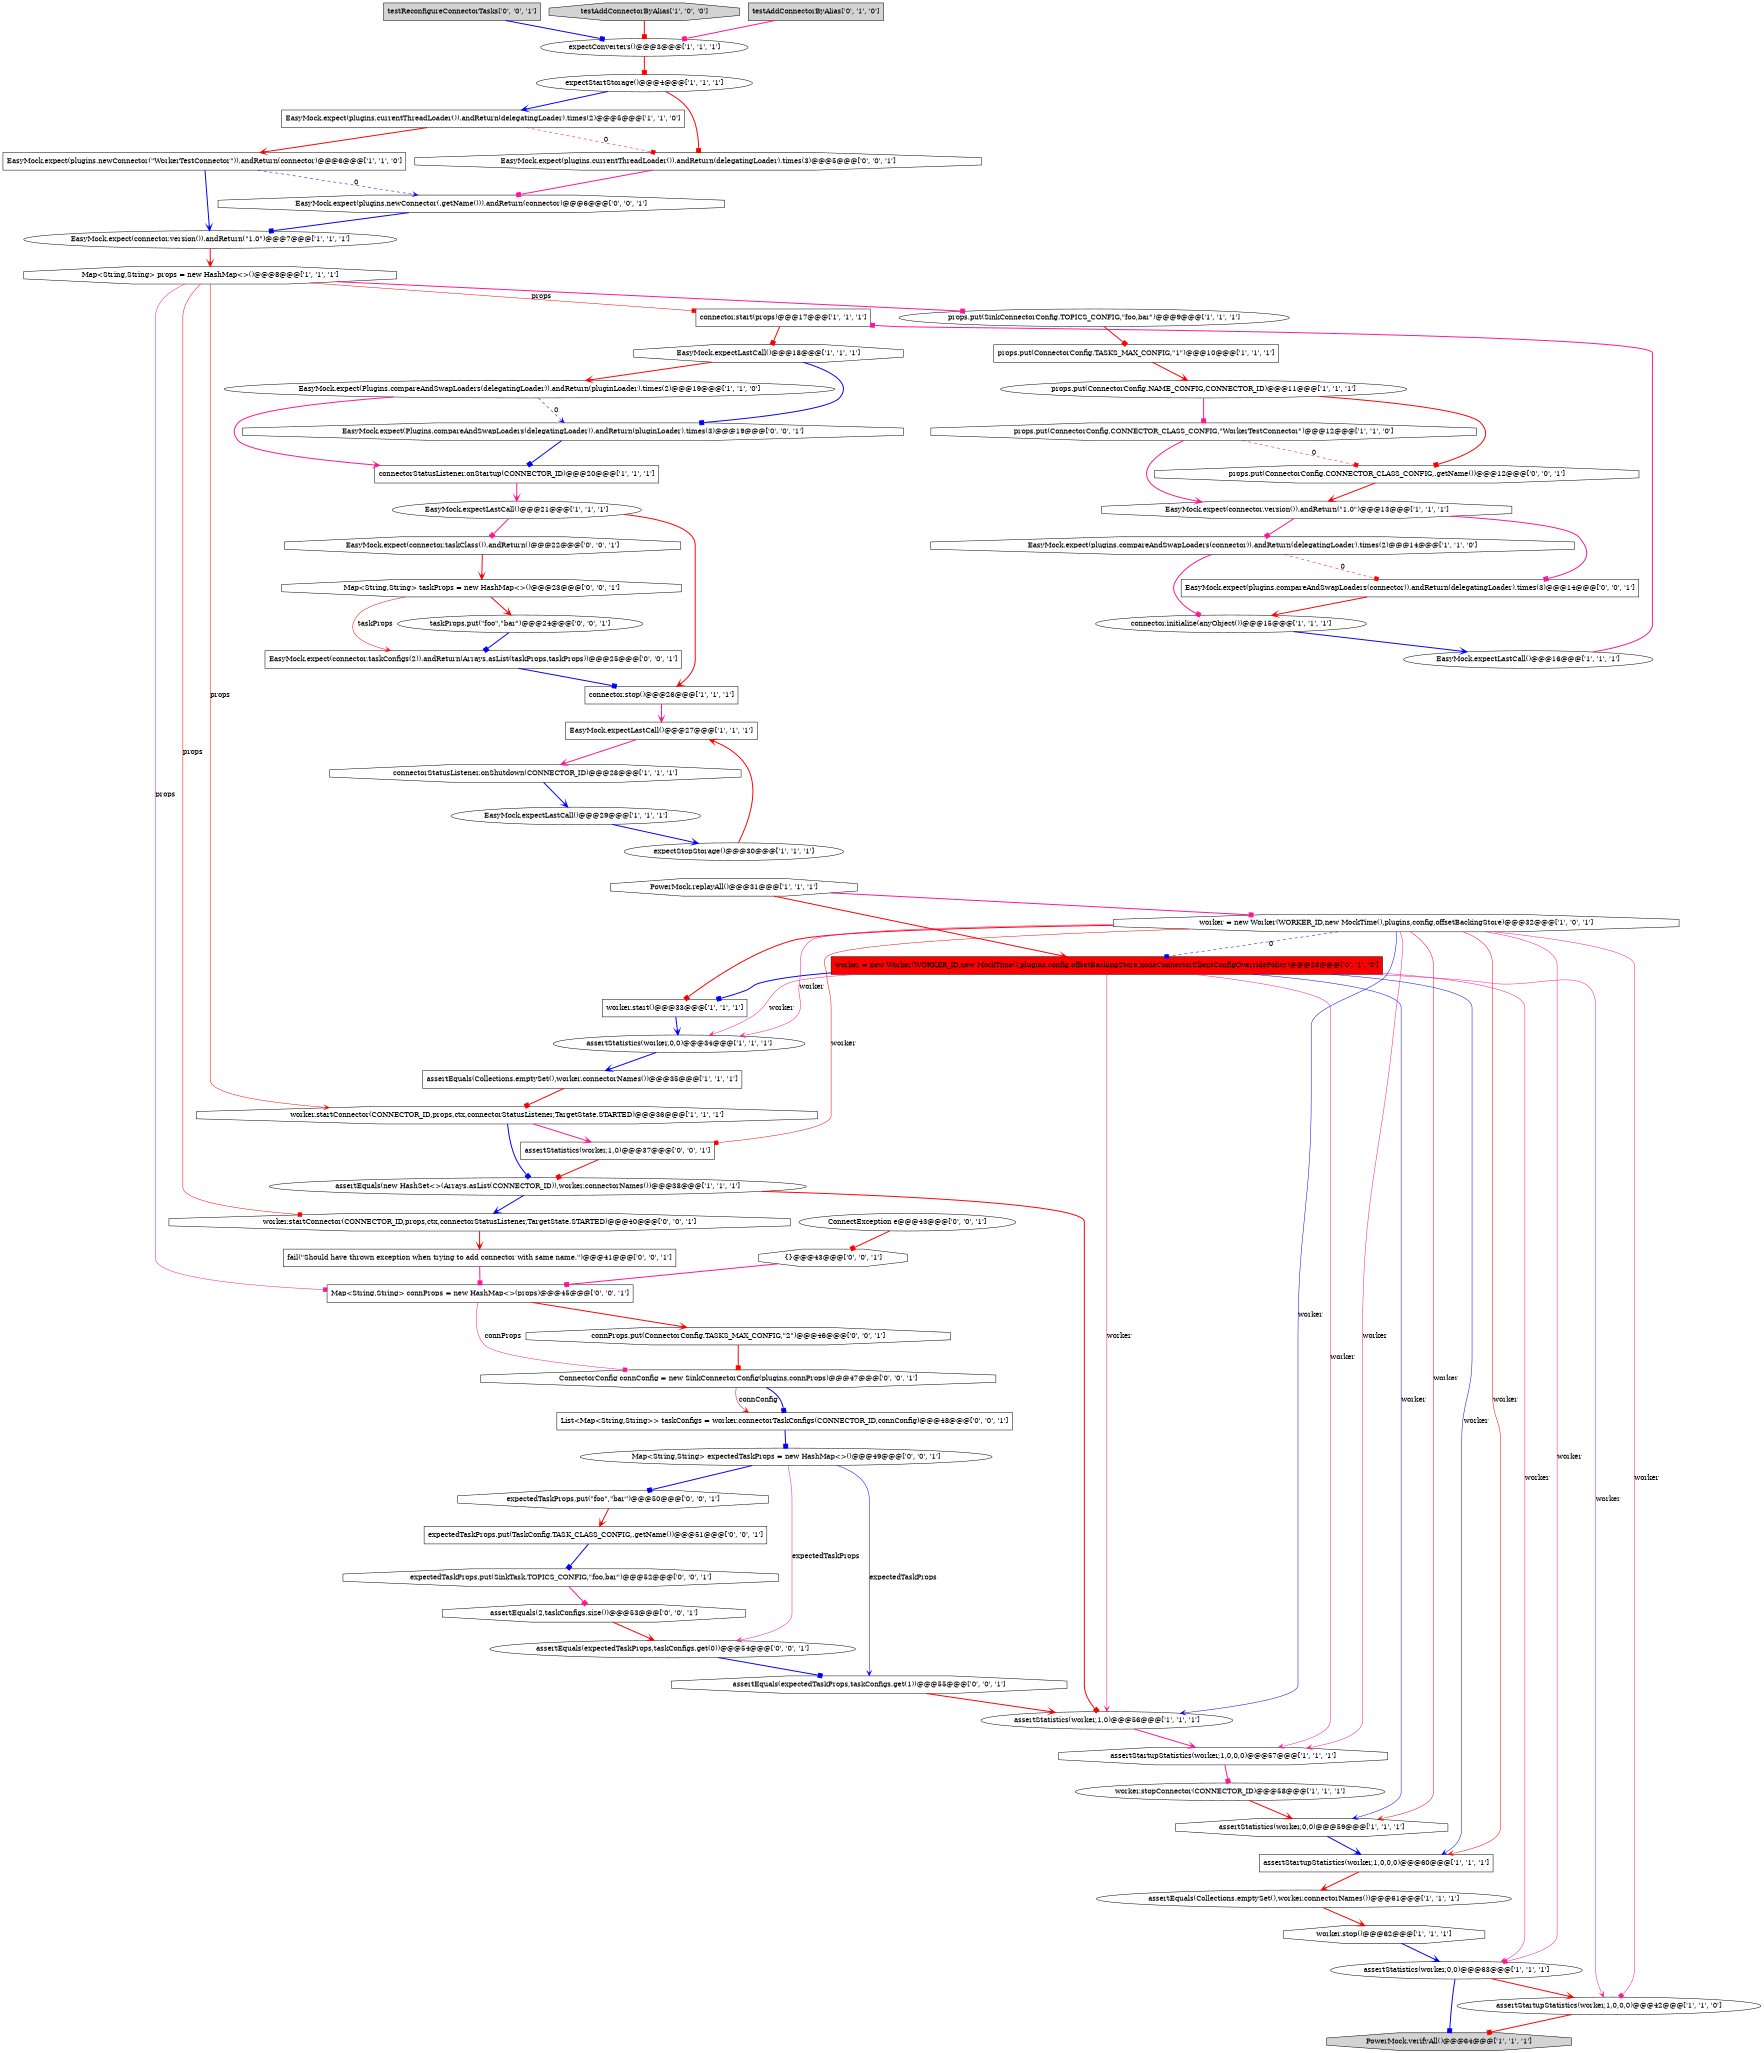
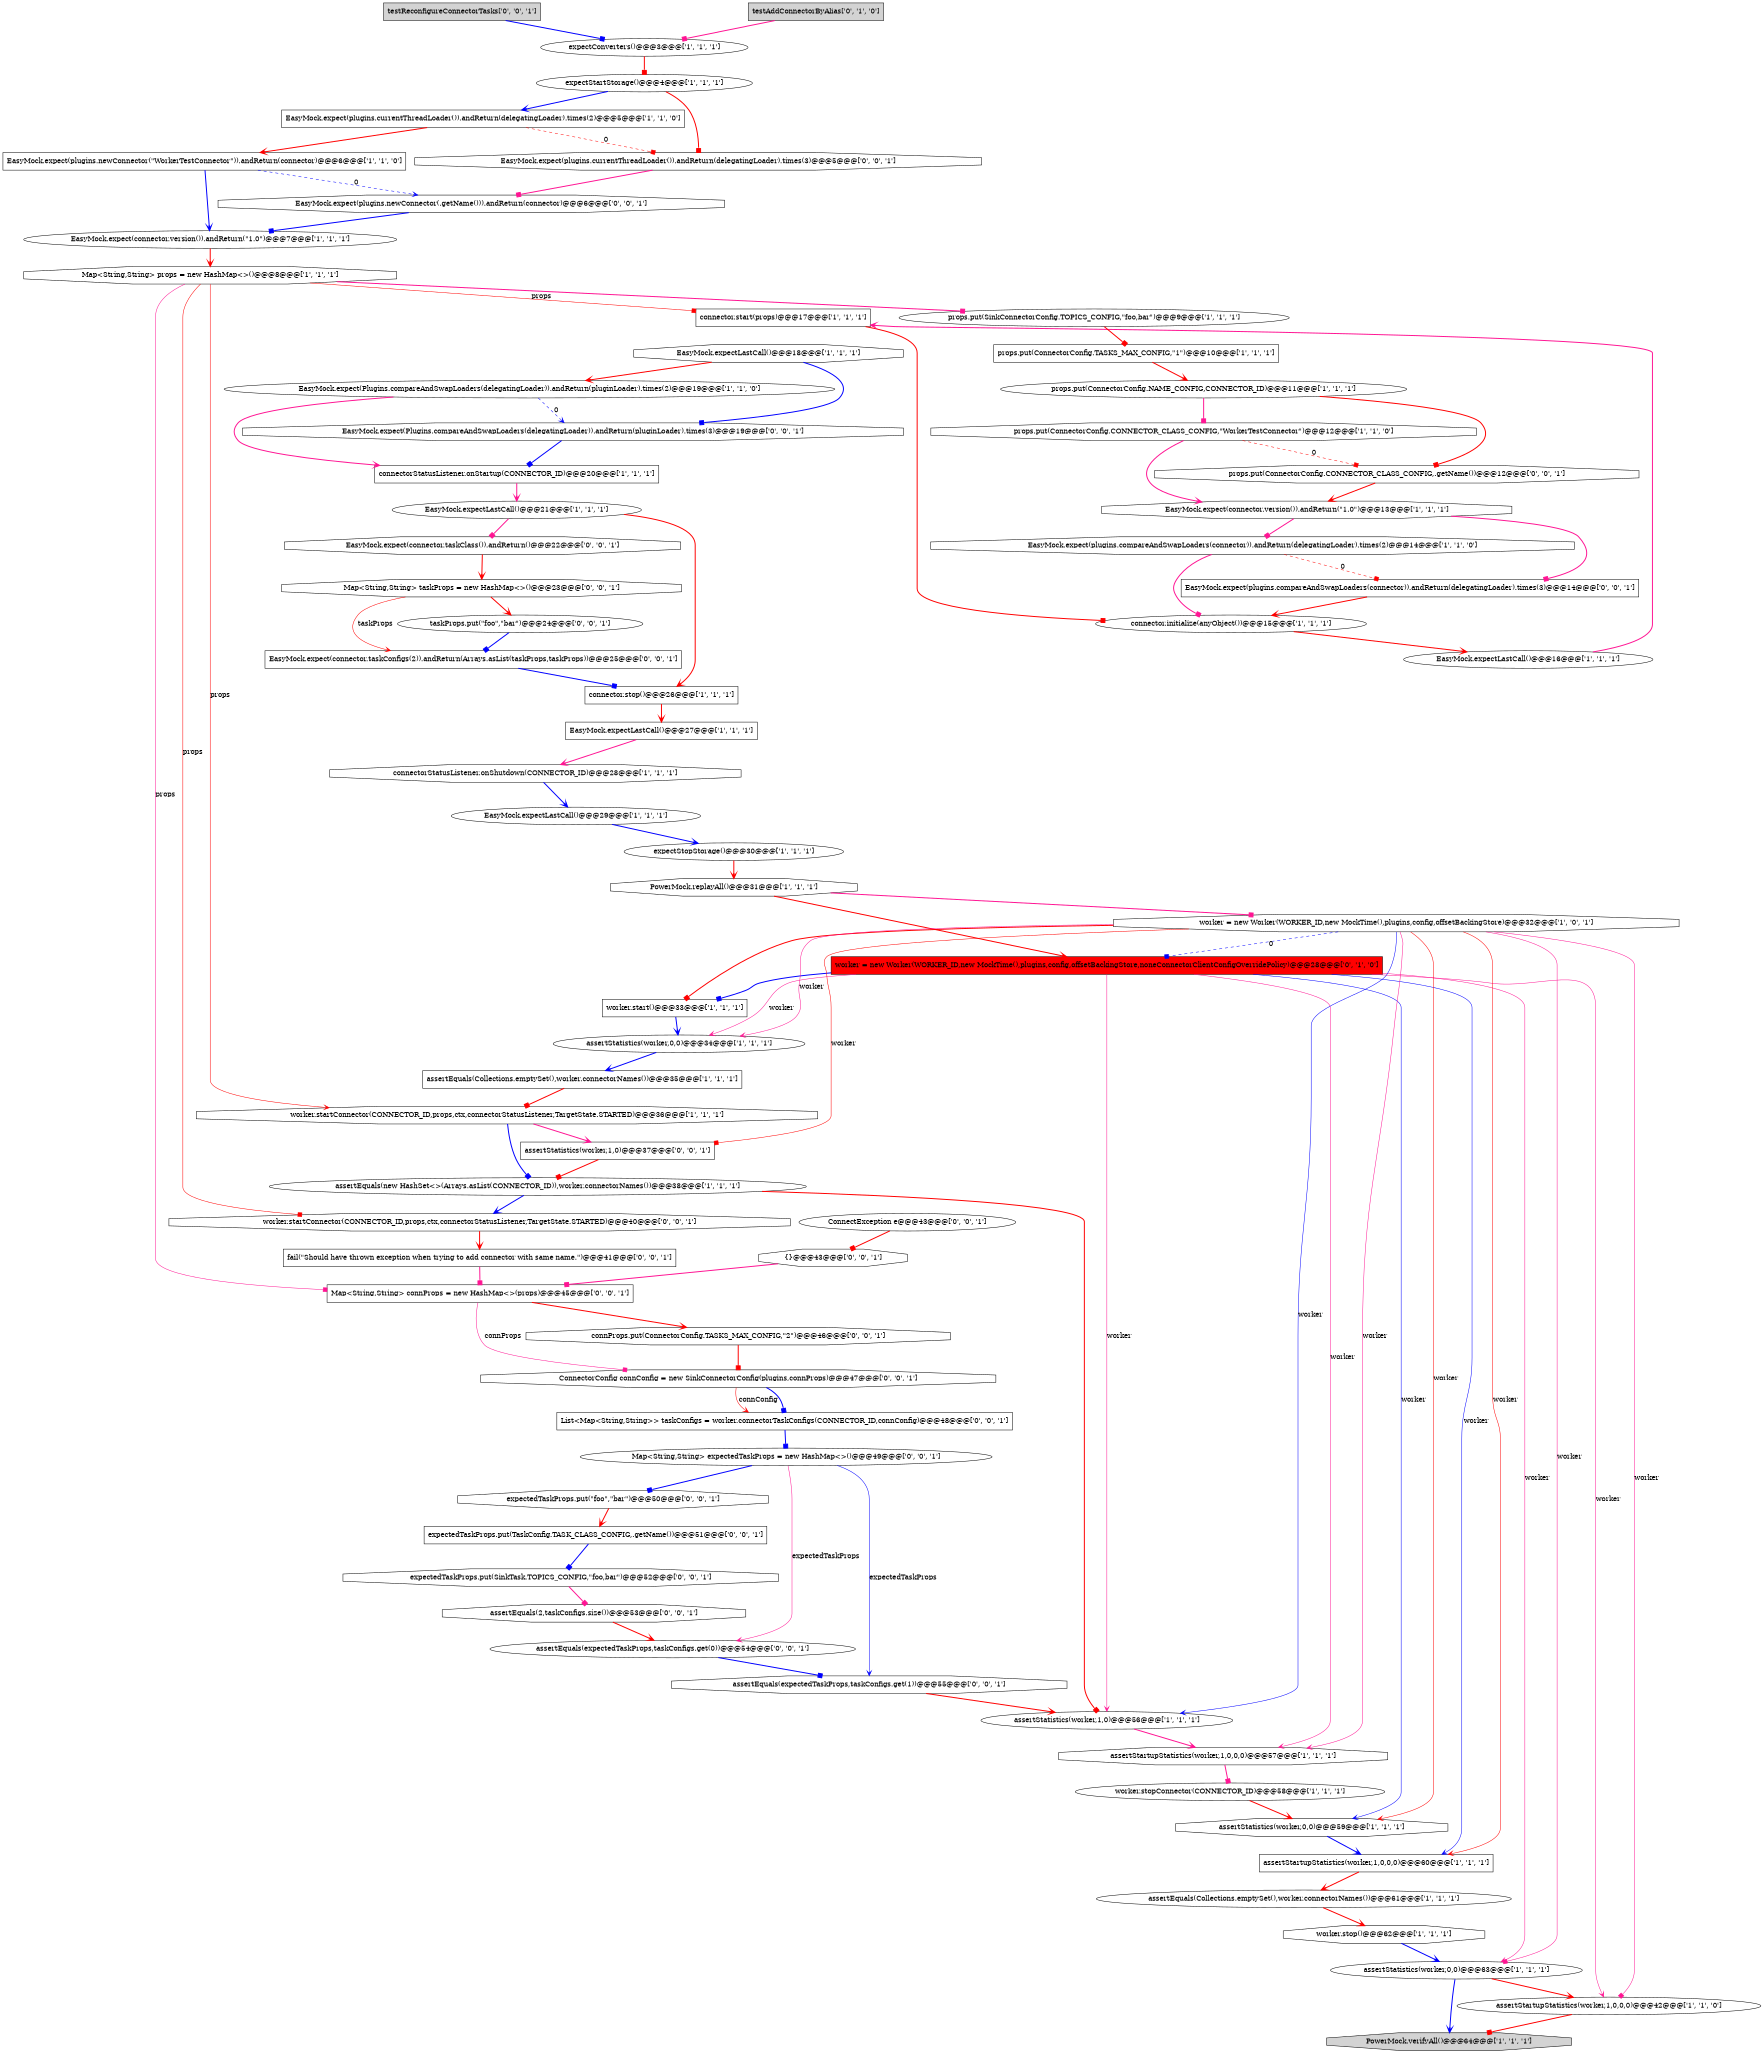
node "testAddConnectorByAlias['1', '0', '0']": removed
edge "connector.start(props)@@@17@@@['1', '1', '1']" -> "EasyMock.expectLastCall()@@@18@@@['1', '1', '1']": now "connector.start(props)@@@17@@@['1', '1', '1']" -> "connector.initialize(anyObject())@@@15@@@['1', '1', '1']"
edge "EasyMock.expectLastCall()@@@16@@@['1', '1', '1']" -> "connector.start(props)@@@17@@@['1', '1', '1']": arrowhead box -> vee
edge "connector.initialize(anyObject())@@@15@@@['1', '1', '1']" -> "EasyMock.expectLastCall()@@@16@@@['1', '1', '1']": color blue -> red
edge "connector.stop()@@@26@@@['1', '1', '1']" -> "EasyMock.expectLastCall()@@@27@@@['1', '1', '1']": color deeppink -> red
edge "expectStopStorage()@@@30@@@['1', '1', '1']" -> "EasyMock.expectLastCall()@@@27@@@['1', '1', '1']": now "expectStopStorage()@@@30@@@['1', '1', '1']" -> "PowerMock.replayAll()@@@31@@@['1', '1', '1']"
edge "assertStatistics(worker,0,0)@@@63@@@['1', '1', '1']" -> "PowerMock.verifyAll()@@@64@@@['1', '1', '1']": arrowhead box -> vee
